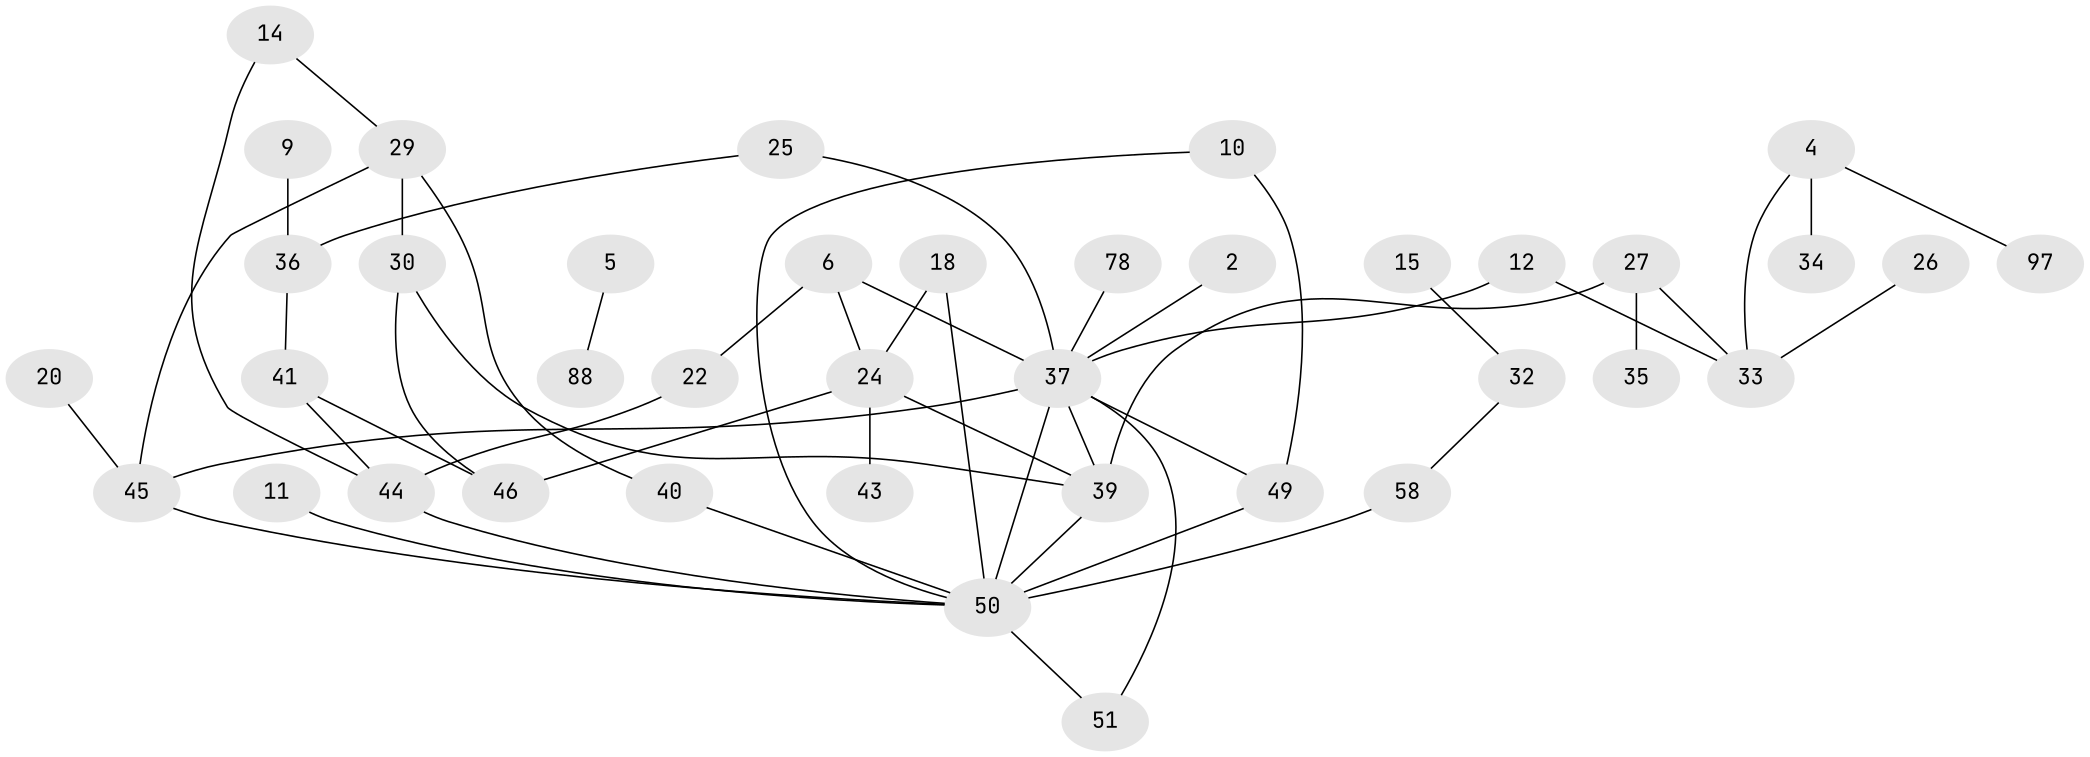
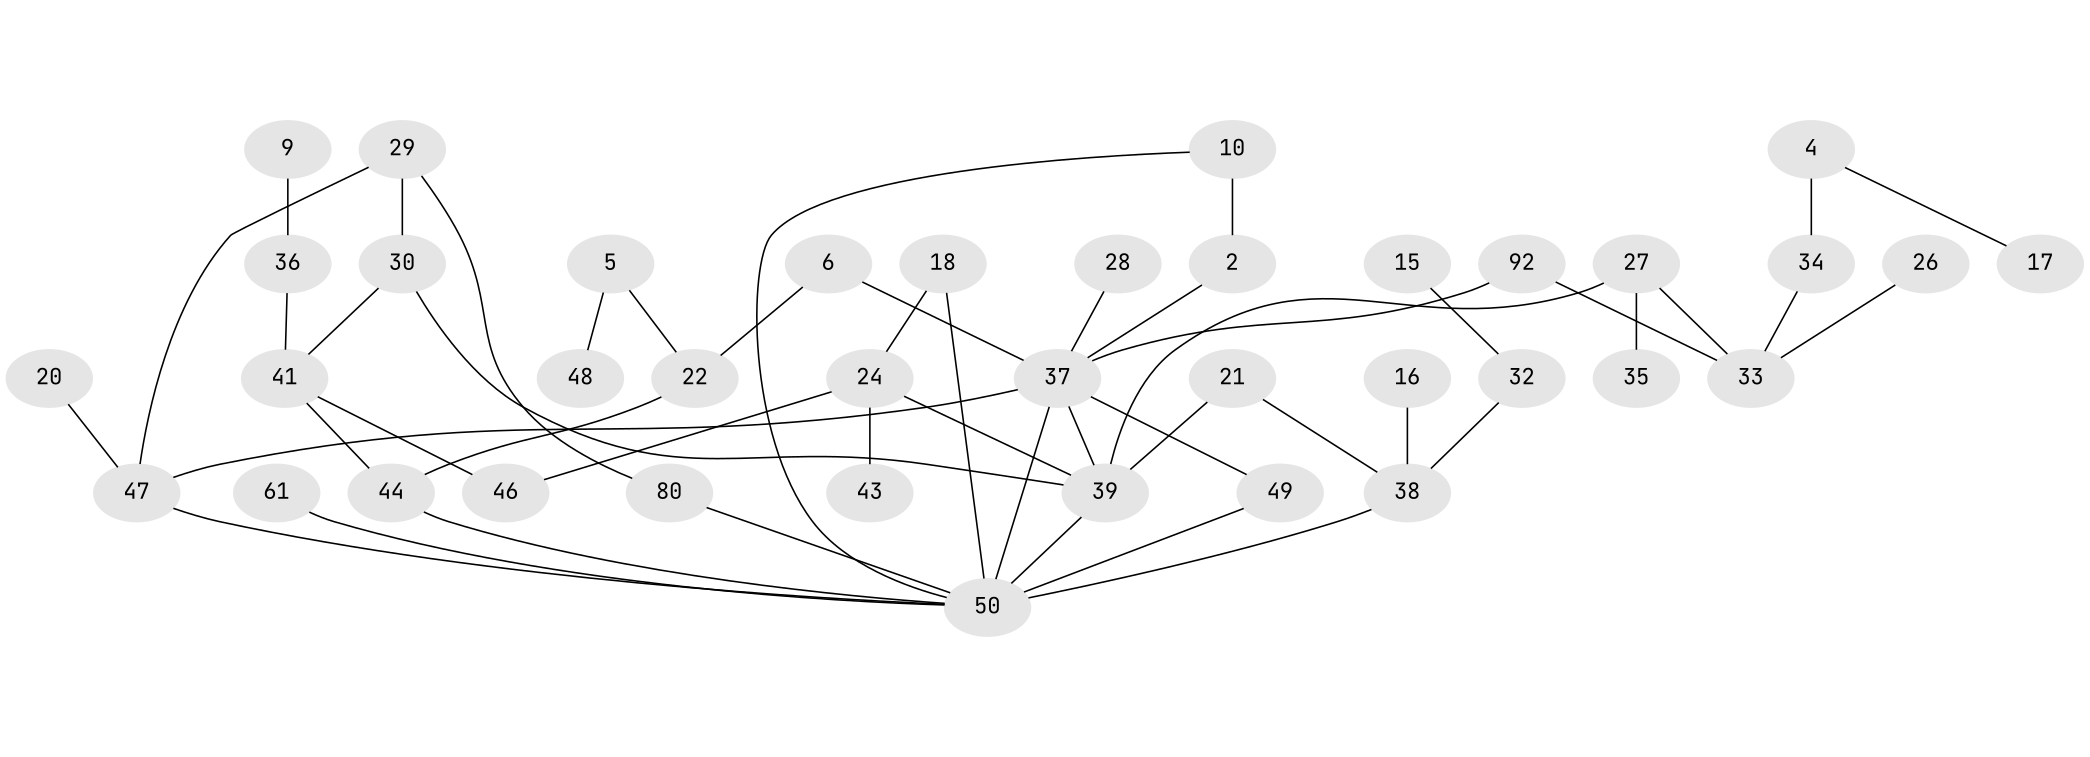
node "14": removed
node "25": removed
edge "4" -- "33": now "34" -- "33"
node "78": label "78" -> "28"
node "12": label "12" -> "92"
node "97": label "97" -> "17"
edge "5" -- "22": added
edge "6" -- "24": removed
edge "10" -- "49": now "10" -- "2"
node "88": label "88" -> "48"
node "21": added
node "16": added
edge "30" -- "46": now "30" -- "41"
node "45": label "45" -> "47"
node "11": label "11" -> "61"
node "40": label "40" -> "80"
node "58": label "58" -> "38"
node "51": removed
